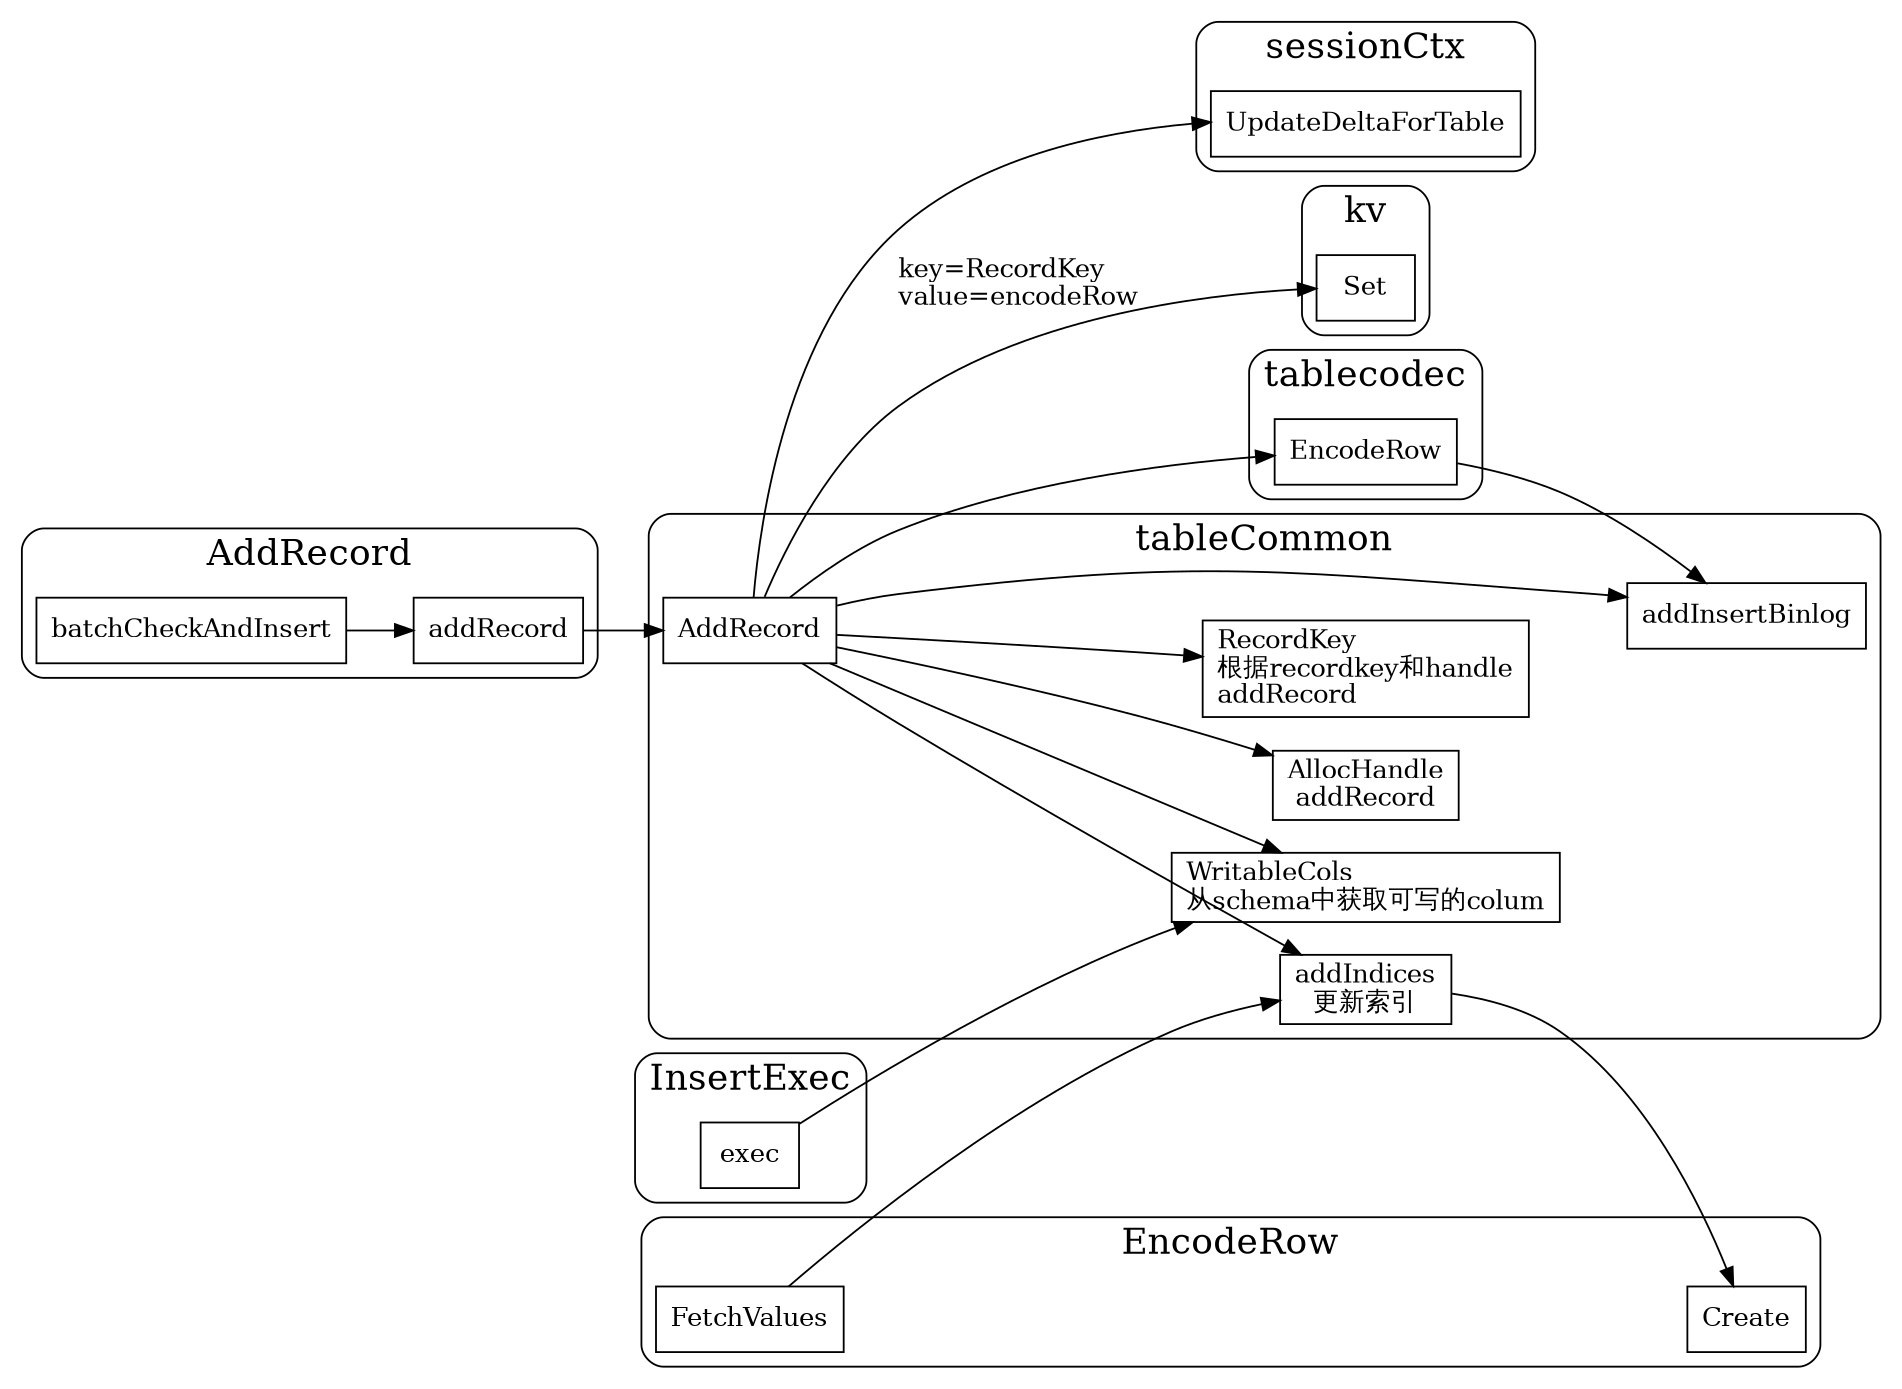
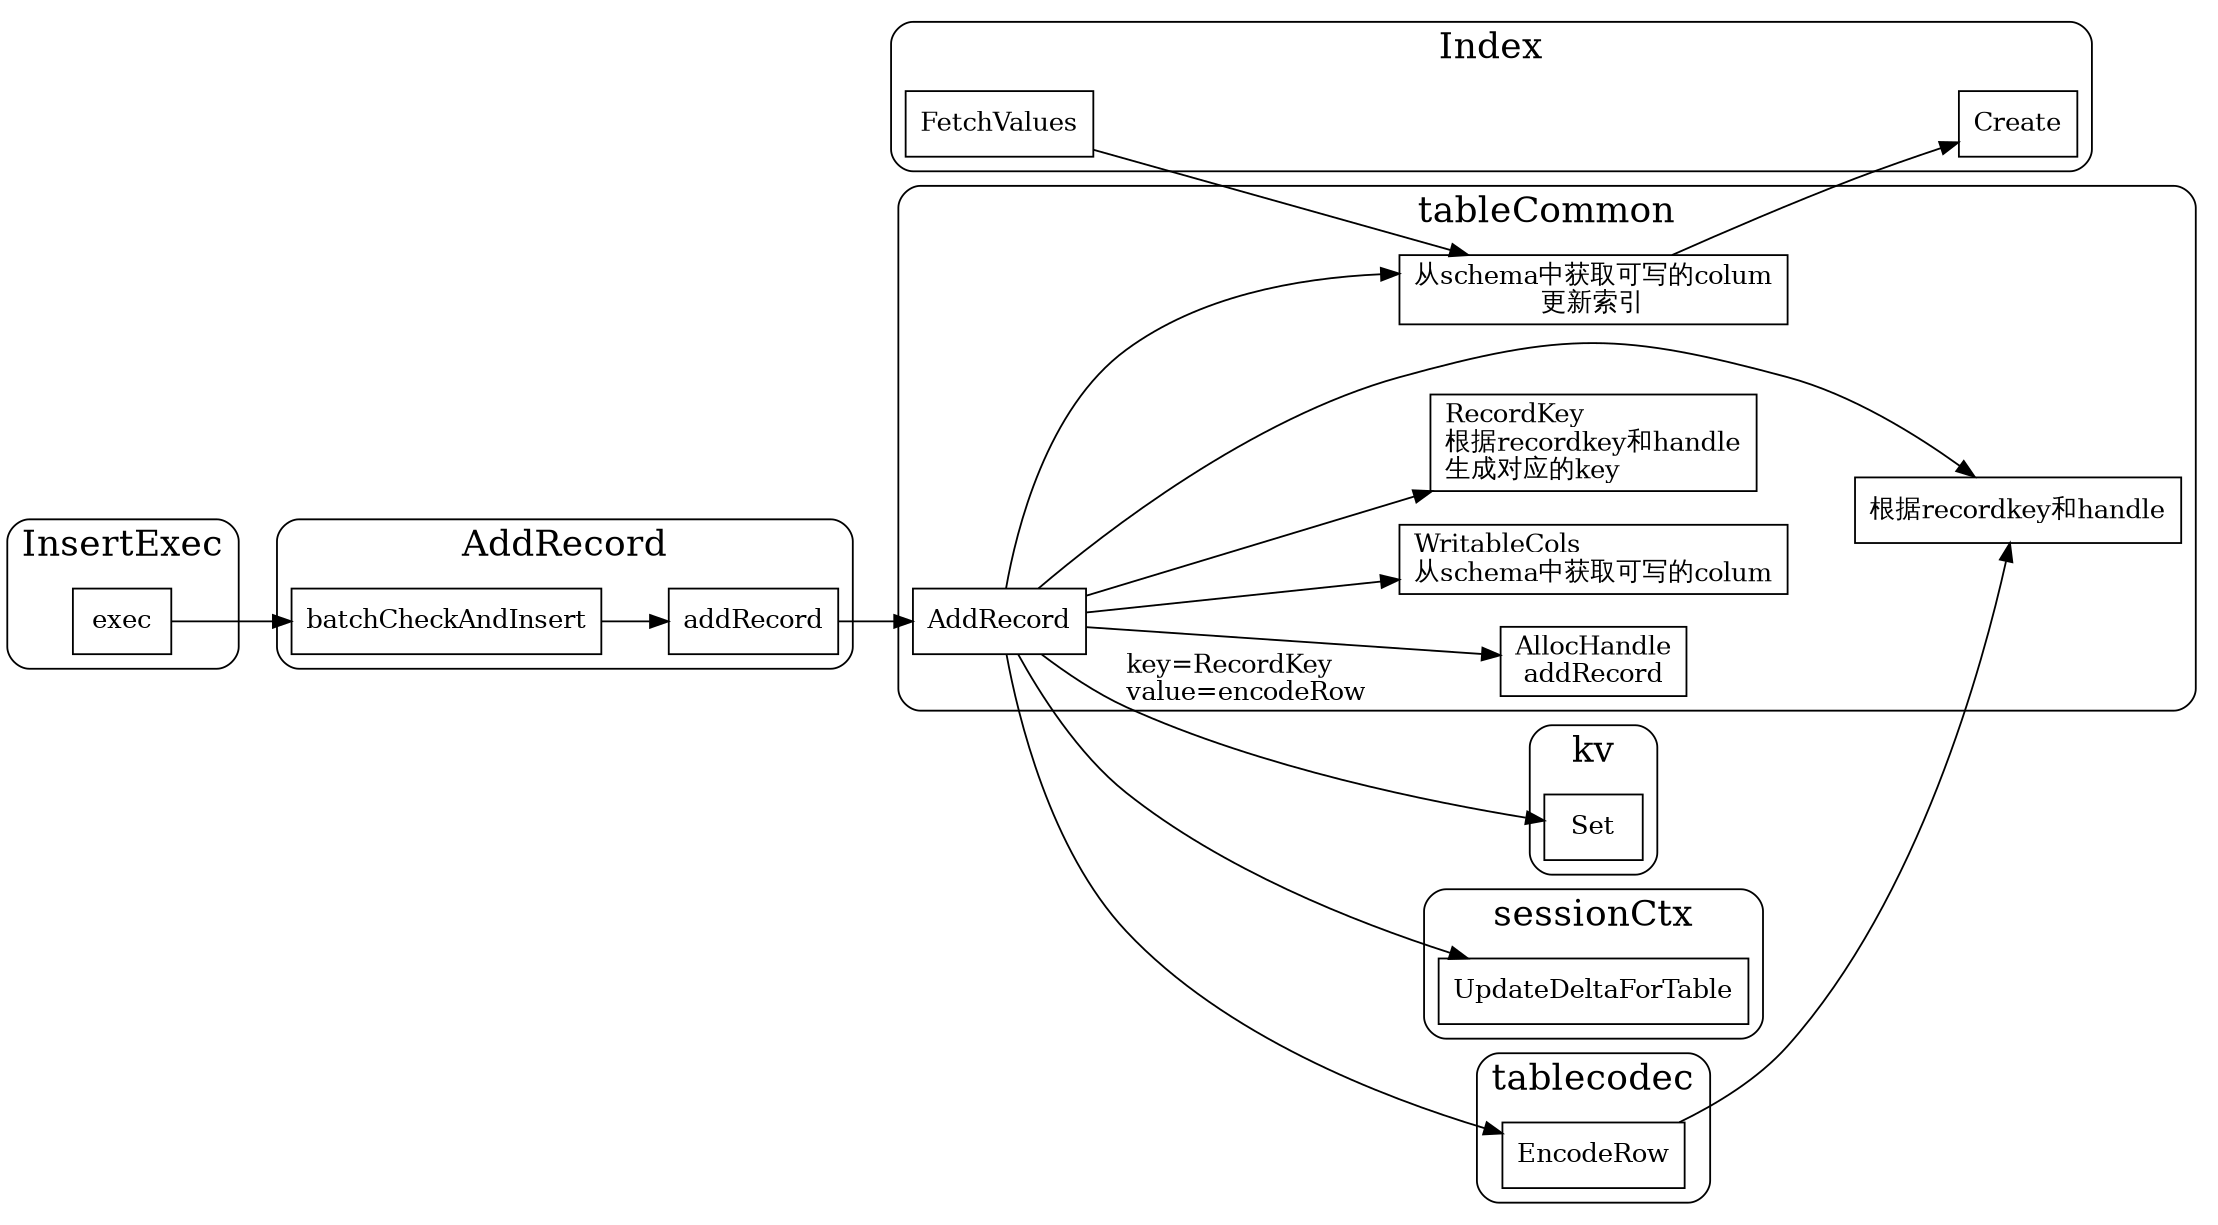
node "addInsertBinlog": label "addInsertBinlog" -> "根据recordkey和handle"
node "RecordKey 根据recordkey和handle addRecord": label "RecordKey 根据recordkey和handle addRecord" -> "RecordKey 根据recordkey和handle 生成对应的key"
node "addIndices 更新索引": label "addIndices 更新索引" -> "从schema中获取可写的colum 更新索引"
edge "exec" -> "WritableCols 从schema中获取可写的colum": now "exec" -> "batchCheckAndInsert"
cluster "EncodeRow": label "EncodeRow" -> "Index"
